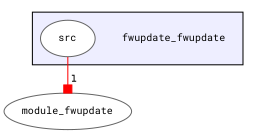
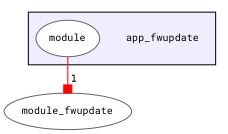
node "src": label "src" -> "module"
node "fwupdate_fwupdate": label "fwupdate_fwupdate" -> "app_fwupdate"
